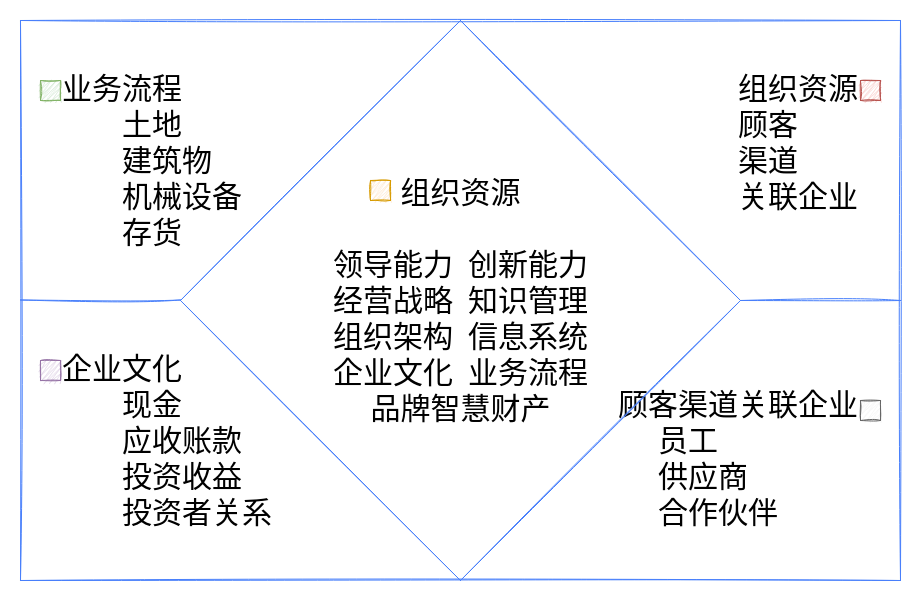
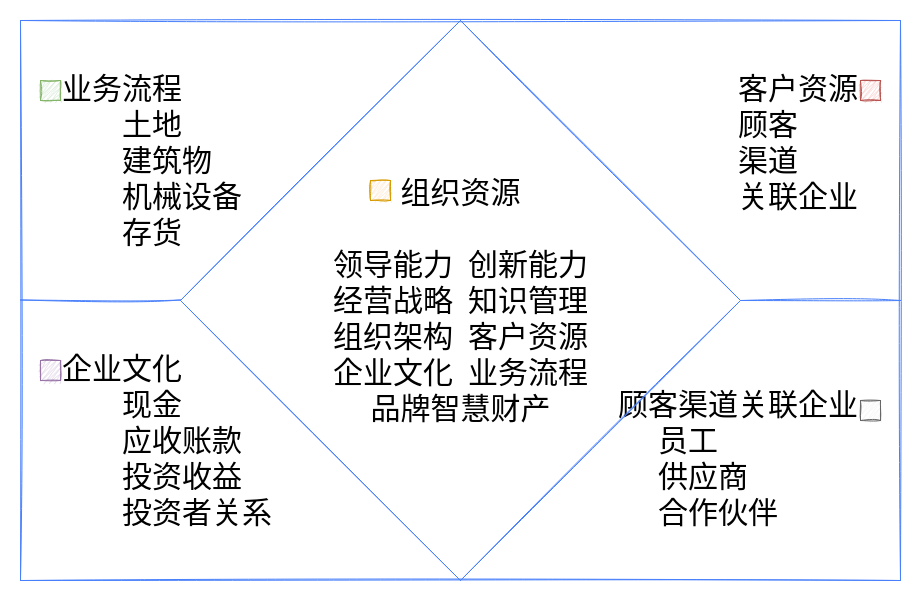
node "组织资源 顾客渠道关联企业": label "组织资源 顾客渠道关联企业" -> "客户资源 顾客渠道关联企业"
node "组织资源 领导能力 创新能力 经营战略 知识管理 组织架构 信息系统 企业文化 业务流程 品牌智慧财产": label "组织资源 领导能力 创新能力 经营战略 知识管理 组织架构 信息系统 企业文化 业务流程 品牌智慧财产" -> "组织资源 领导能力 创新能力 经营战略 知识管理 组织架构 客户资源 企业文化 业务流程 品牌智慧财产"
